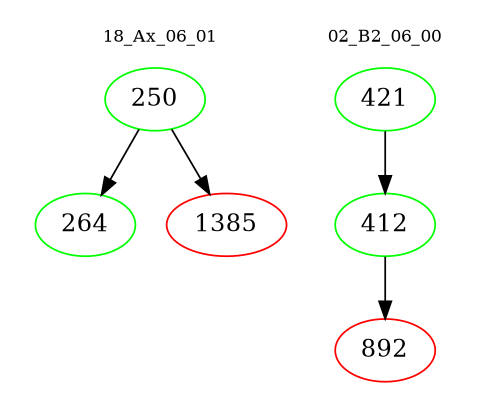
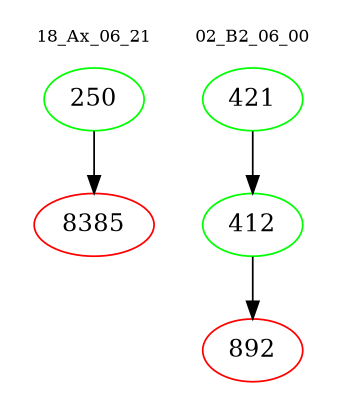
cluster "18_Ax_06_01": label "18_Ax_06_01" -> "18_Ax_06_21"
node "264": removed
node "1385": label "1385" -> "8385"
